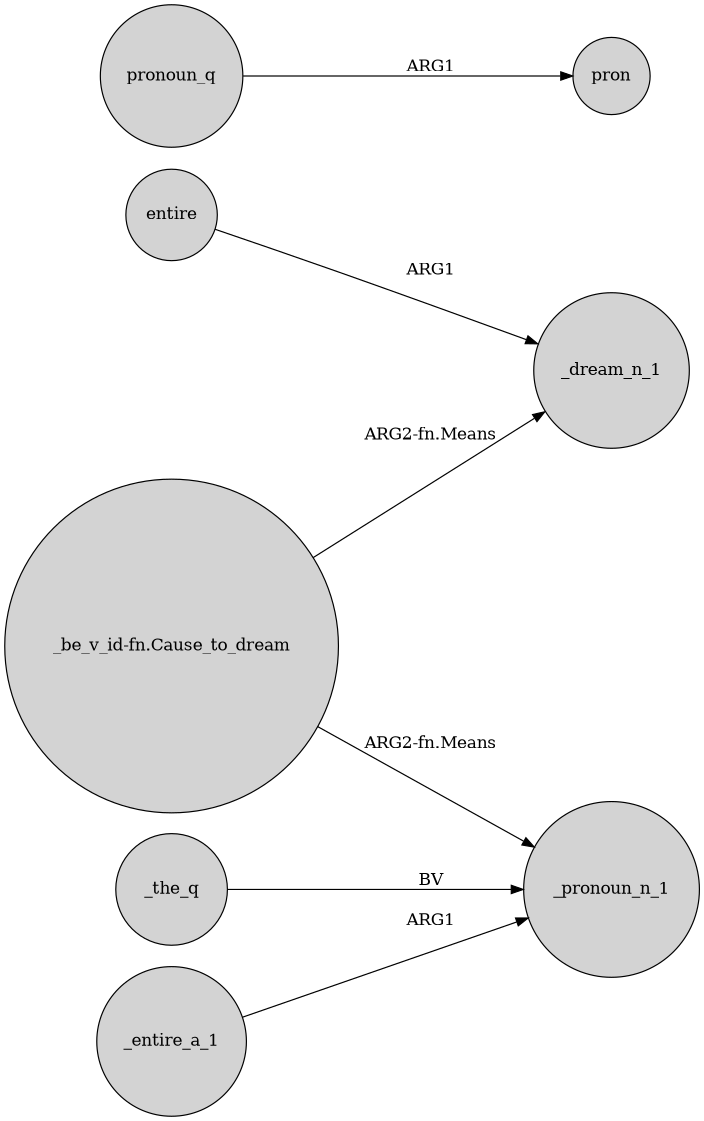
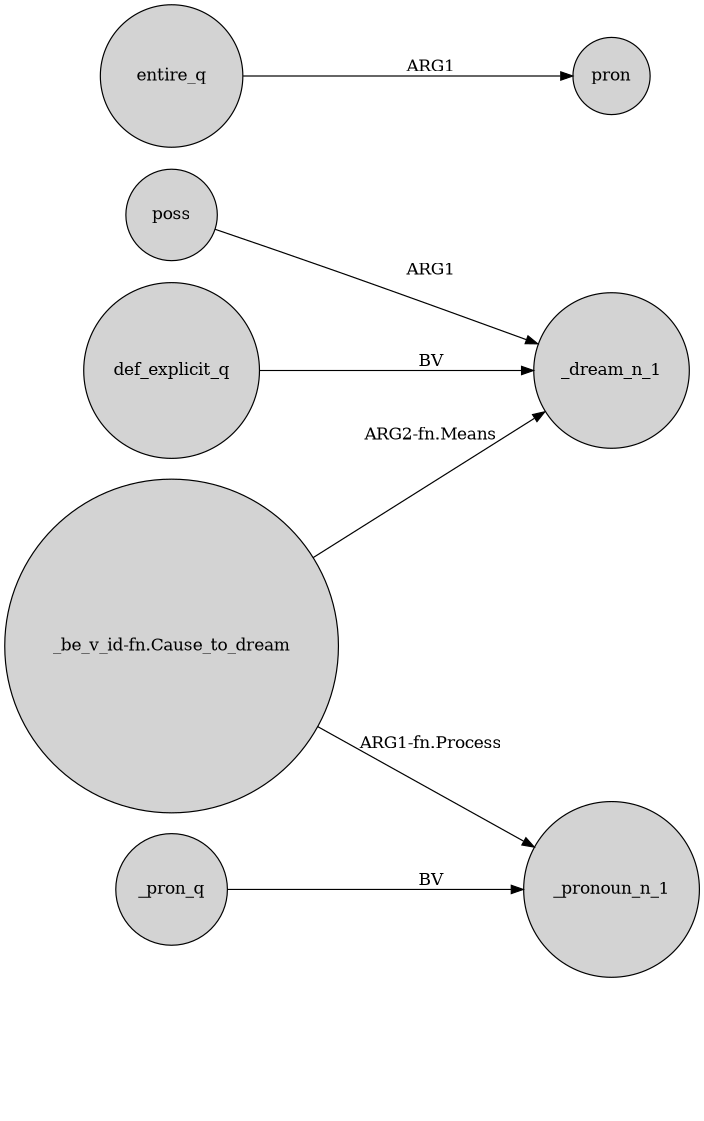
node "pronoun_q": label "pronoun_q" -> "entire_q"
node "entire": label "entire" -> "poss"
node "def_explicit_q": added
edge "_be_v_id-fn.Cause_to_dream" -> "_pronoun_n_1": label "ARG2-fn.Means" -> "ARG1-fn.Process"
node "_the_q": label "_the_q" -> "_pron_q"
node "_entire_a_1": removed
